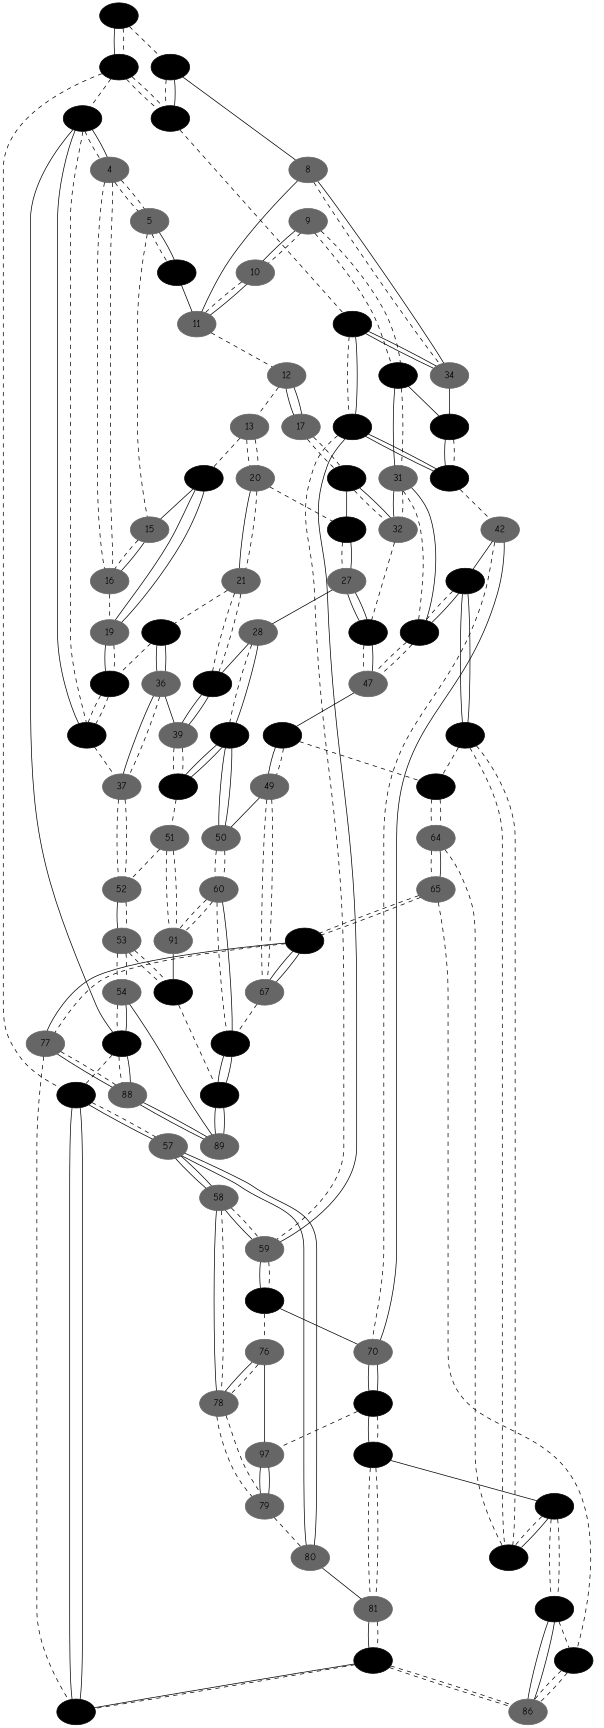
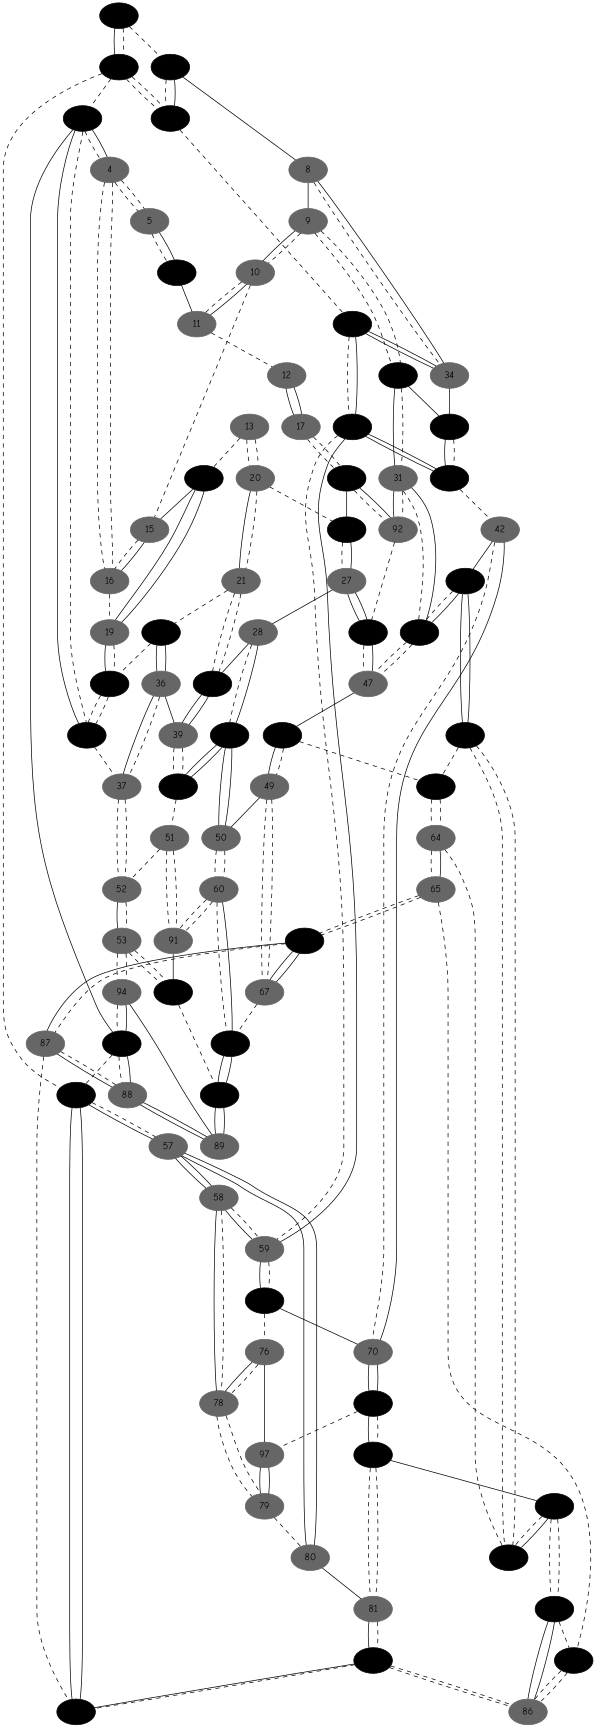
edge "8" -- "11": now "8" -- "9"
edge "5" -- "15": now "10" -- "15"
edge "12" -- "13": removed
node "32": label "32" -> "92"
node "54": label "54" -> "94"
node "77": label "77" -> "87"
